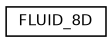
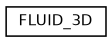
node "FLUID_8D": label "FLUID_8D" -> "FLUID_3D"
